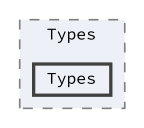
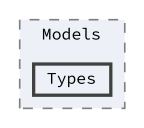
cluster "Types": label "Types" -> "Models"
